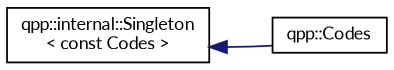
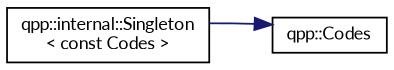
edge "qpp::Codes" -> "qpp::internal::Singleton < const Codes >": reversed
